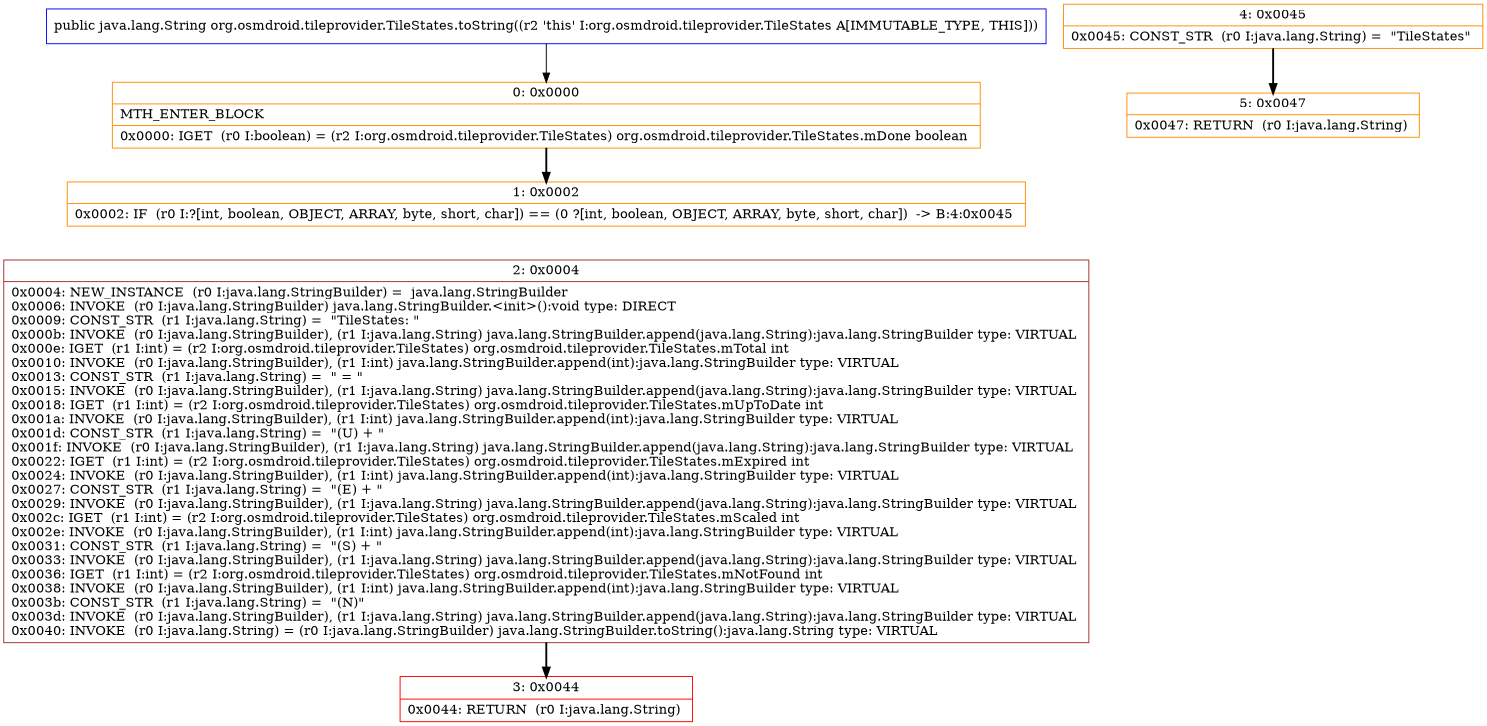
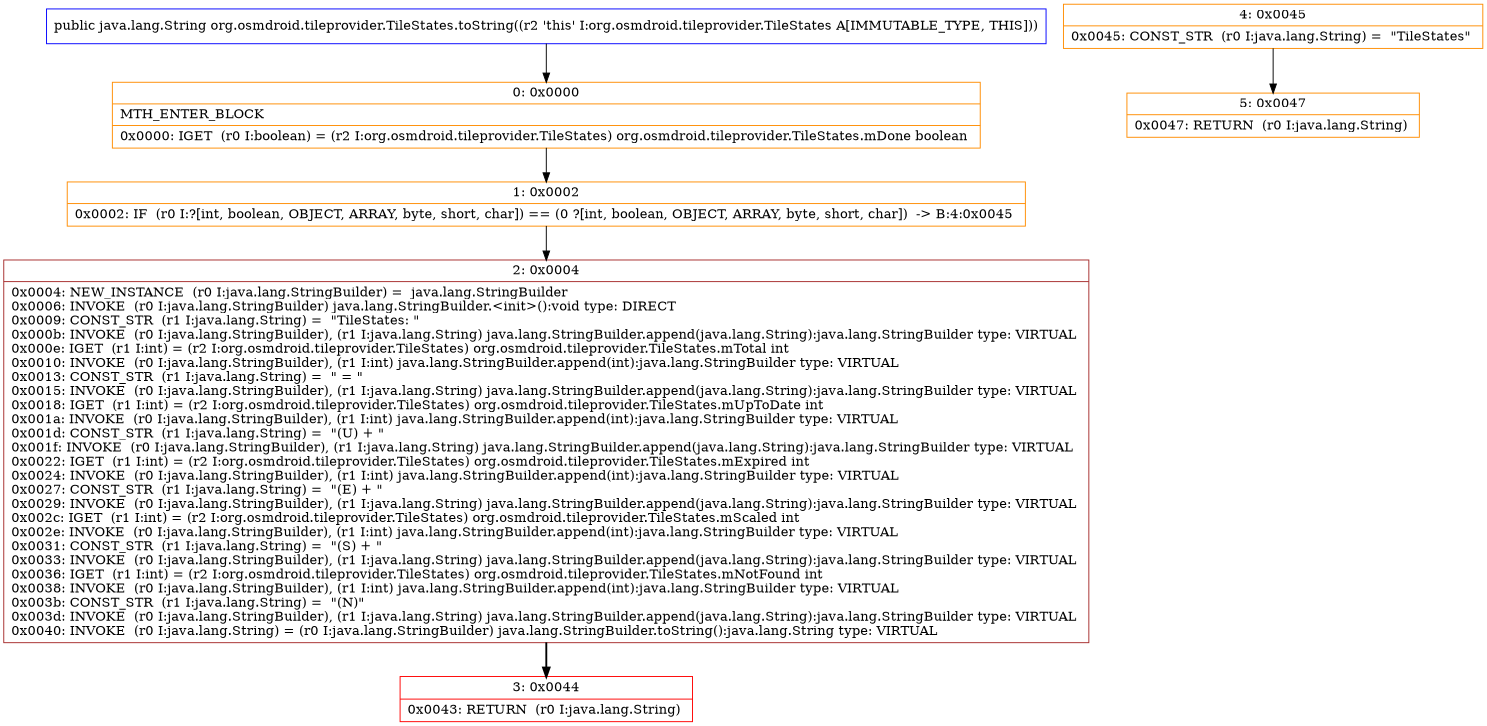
edge "4: 0x0045" -> "5: 0x0047": style bold -> solid
edge "0: 0x0000" -> "1: 0x0002": style bold -> solid
edge "1: 0x0002" -> "2: 0x0004": added
node "3: 0x0044": text "0x0044: RETURN  (r0 I:java.lang.String)" -> "0x0043: RETURN  (r0 I:java.lang.String)"
